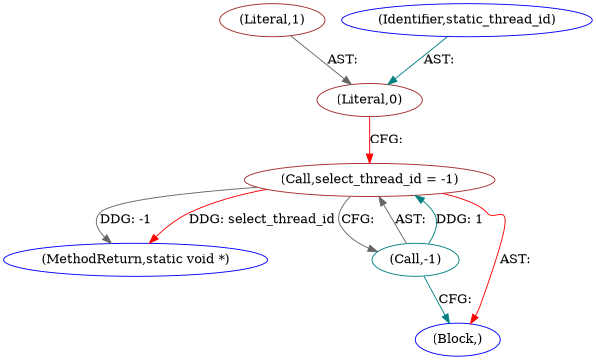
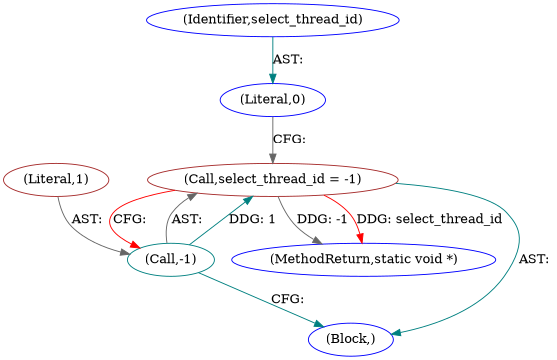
node "(Identifier,static_thread_id)": label "(Identifier,static_thread_id)" -> "(Identifier,select_thread_id)"
edge "(Literal,1)" -> "(Literal,0)": now "(Literal,1)" -> "(Call,-1)"
node "(Literal,0)": color brown -> blue
edge "(Literal,0)" -> "(Call,select_thread_id = -1)": color red -> gray40
edge "(Call,select_thread_id = -1)" -> "(Call,-1)": color gray40 -> red
edge "(Call,select_thread_id = -1)" -> "(Block,)": color red -> teal
